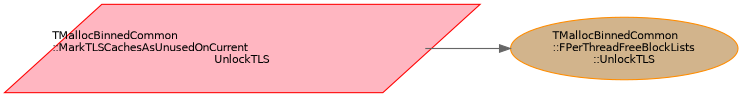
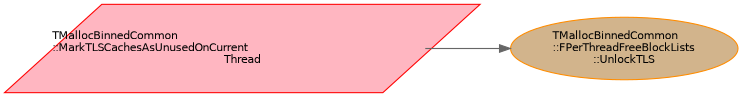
node "TMallocBinnedCommon ::MarkTLSCachesAsUnusedOnCurrent UnlockTLS": label "TMallocBinnedCommon ::MarkTLSCachesAsUnusedOnCurrent UnlockTLS" -> "TMallocBinnedCommon ::MarkTLSCachesAsUnusedOnCurrent Thread"
